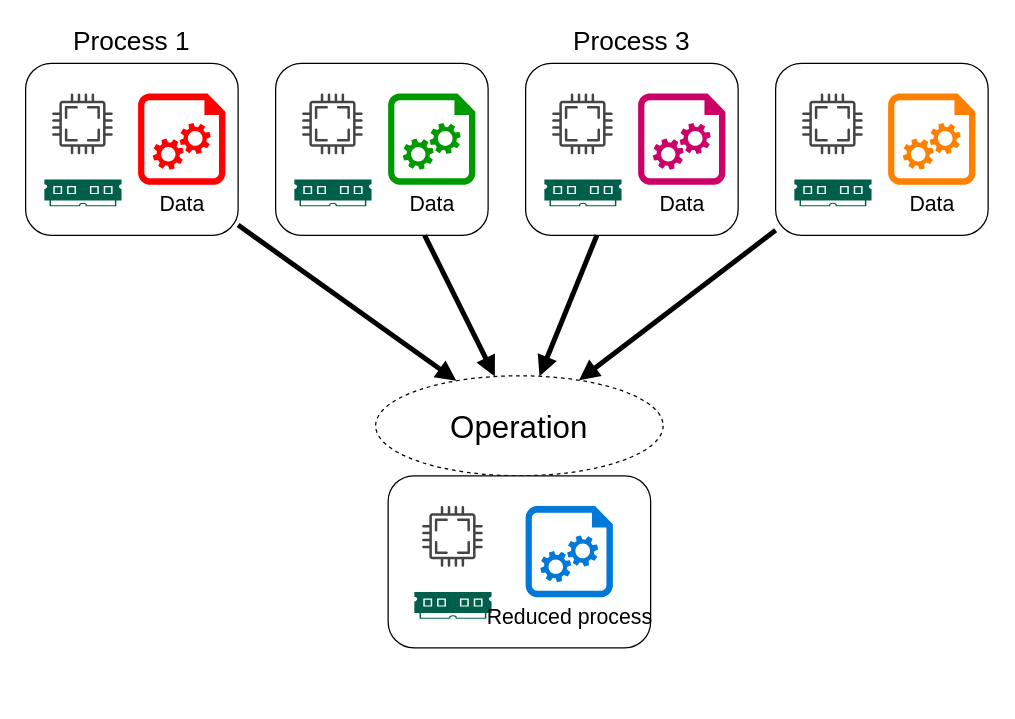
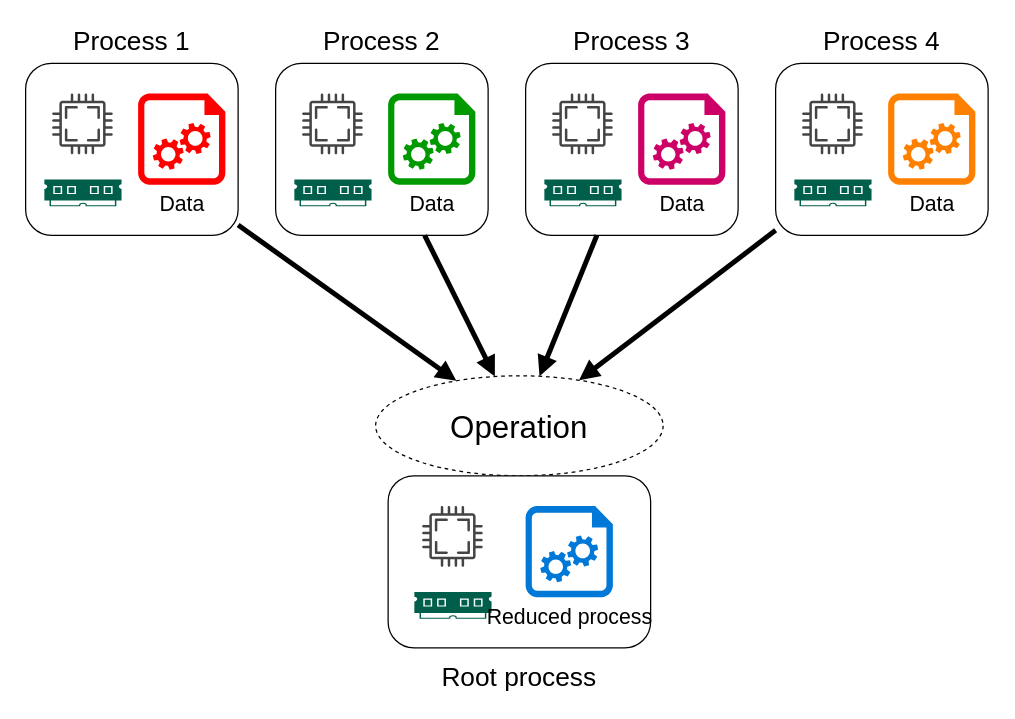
node "Process 2": added
node "Process 4": added
node "Root process": added
